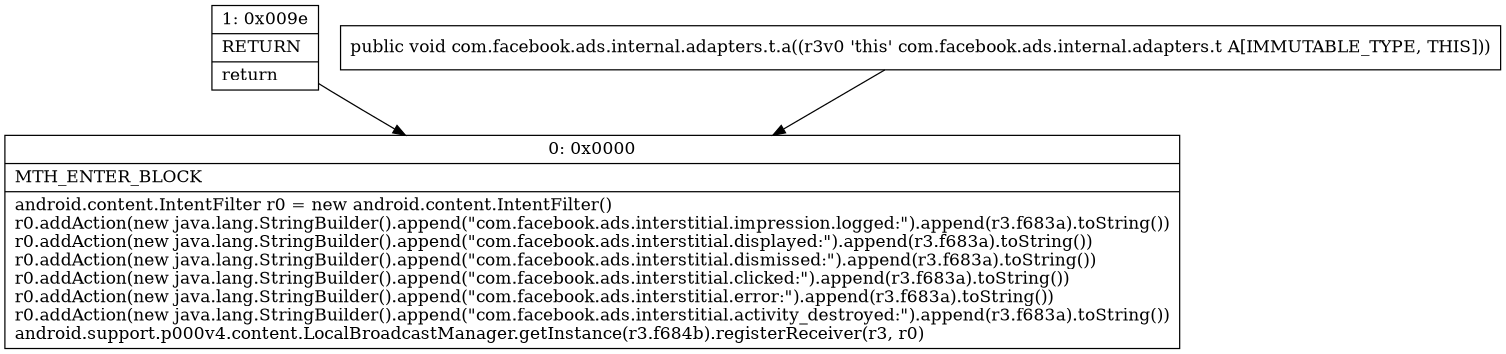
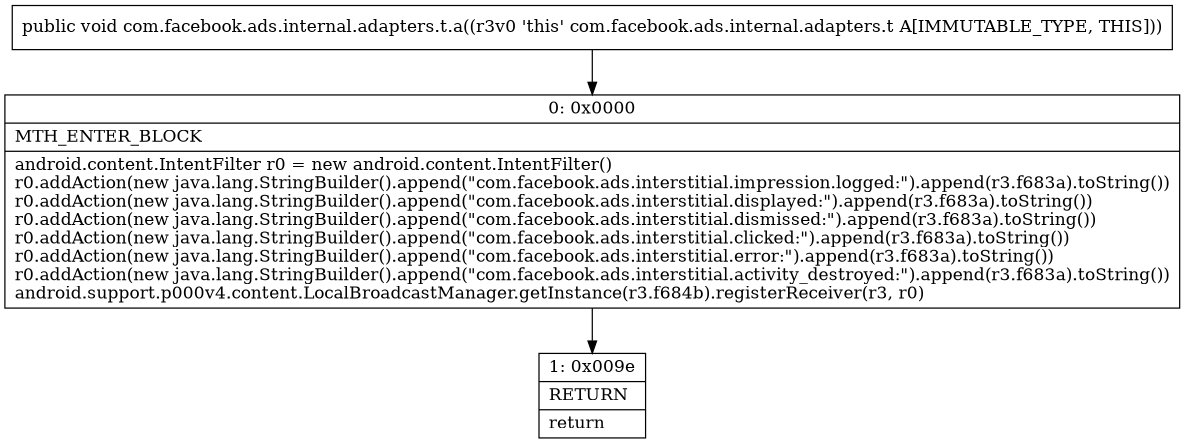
edge "1: 0x009e" -> "0: 0x0000": reversed
